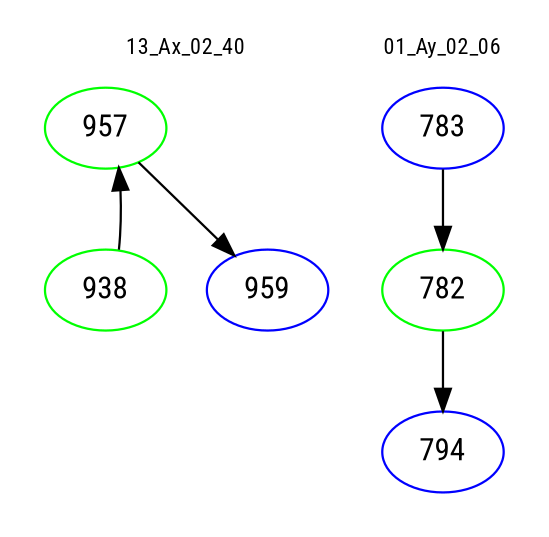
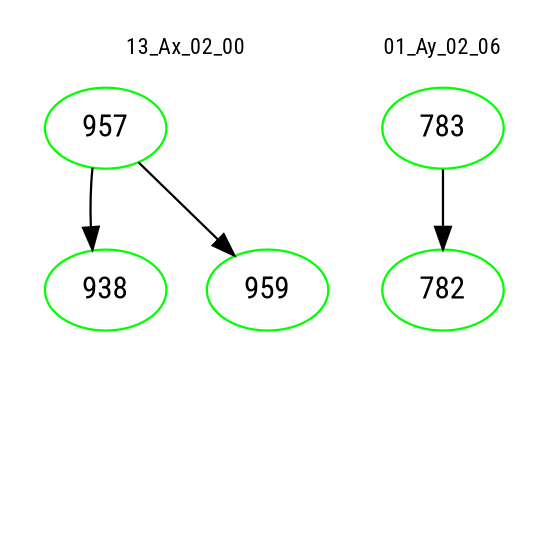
cluster "13_Ax_02_40": label "13_Ax_02_40" -> "13_Ax_02_00"
node "783": color blue -> green
edge "938" -> "957": reversed
node "959": color blue -> green
node "794": removed
